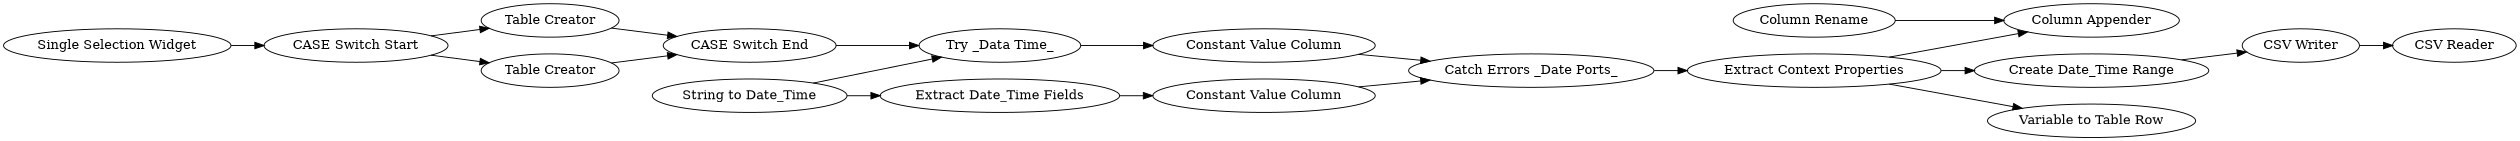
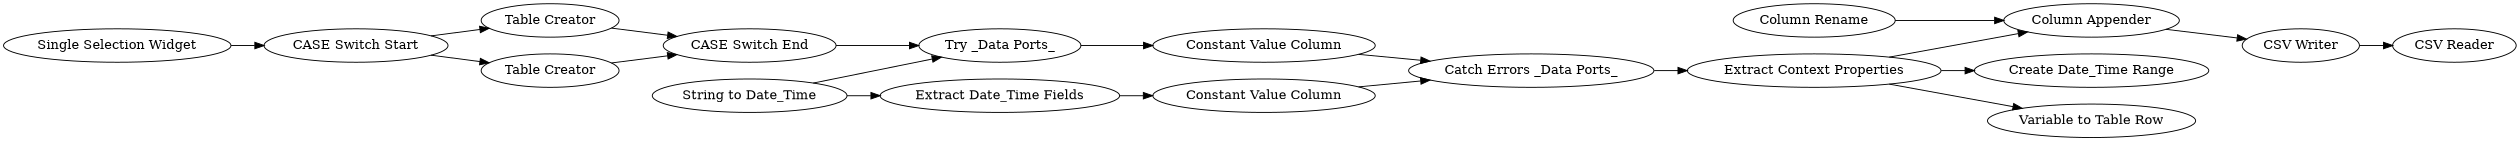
node "Try _Data Time_": label "Try _Data Time_" -> "Try _Data Ports_"
edge "Create Date_Time Range" -> "CSV Writer": now "Column Appender" -> "CSV Writer"
node "Catch Errors _Date Ports_": label "Catch Errors _Date Ports_" -> "Catch Errors _Data Ports_"
